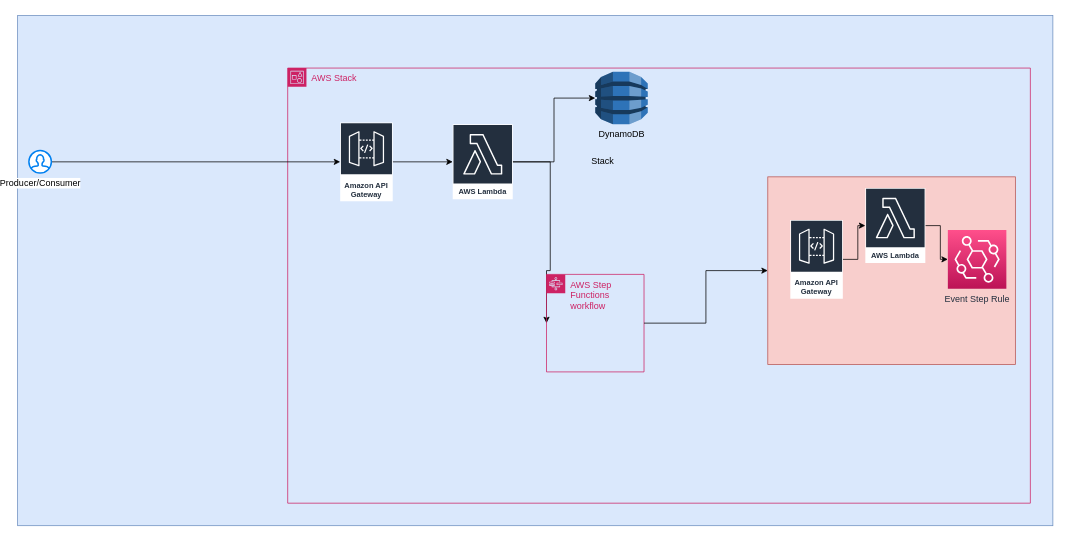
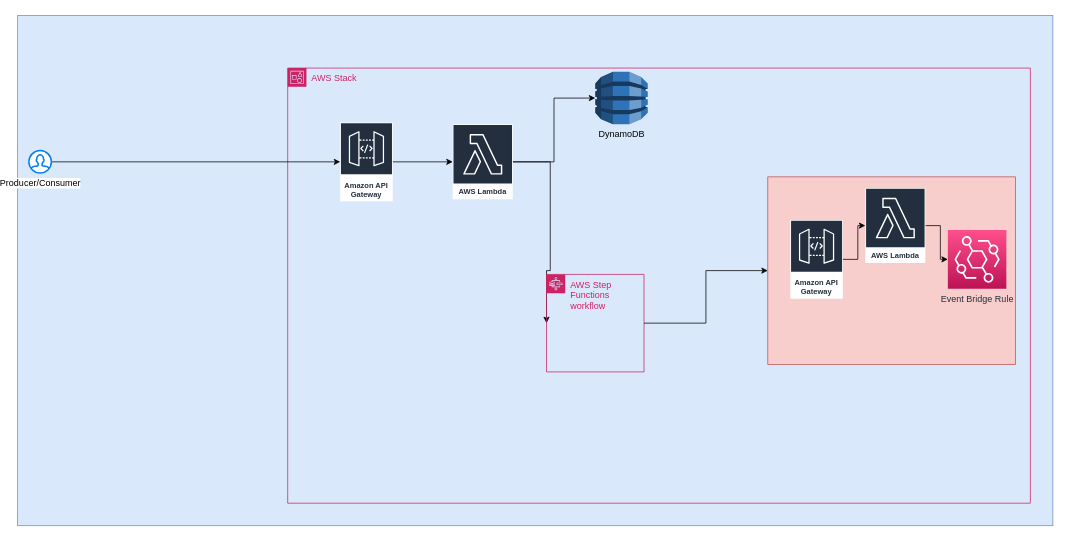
node "Stack": removed
node "Event Step Rule": label "Event Step Rule" -> "Event Bridge Rule"
